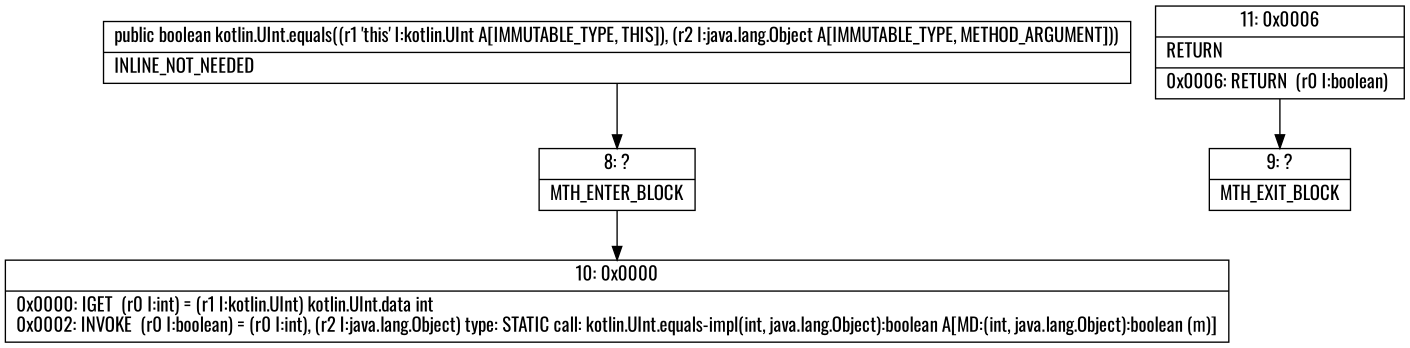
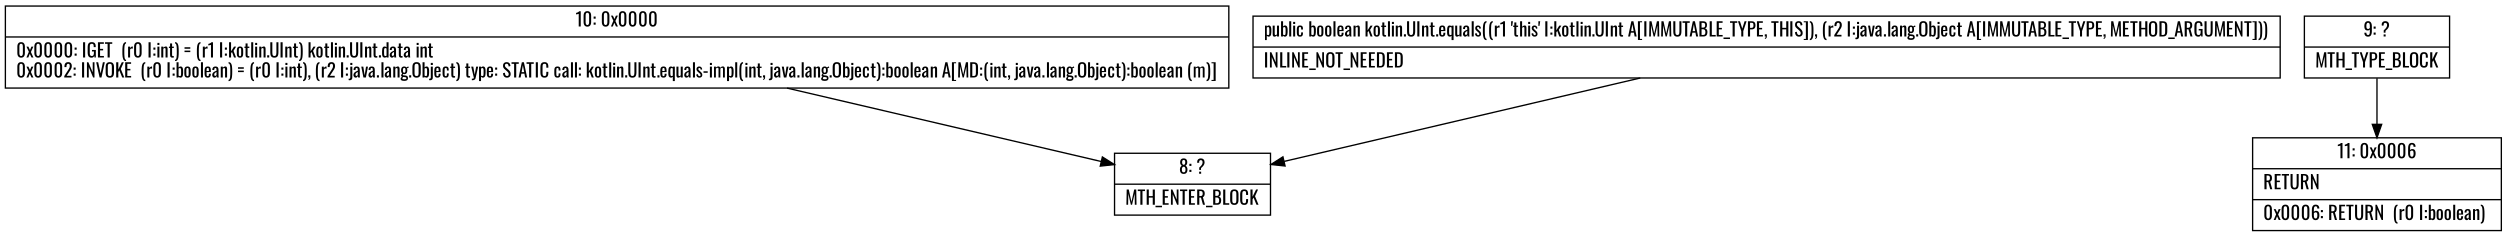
edge "11: 0x0006" -> "9: ?": reversed
node "9: ?": text "MTH_EXIT_BLOCK" -> "MTH_TYPE_BLOCK"
edge "8: ?" -> "10: 0x0000": reversed
